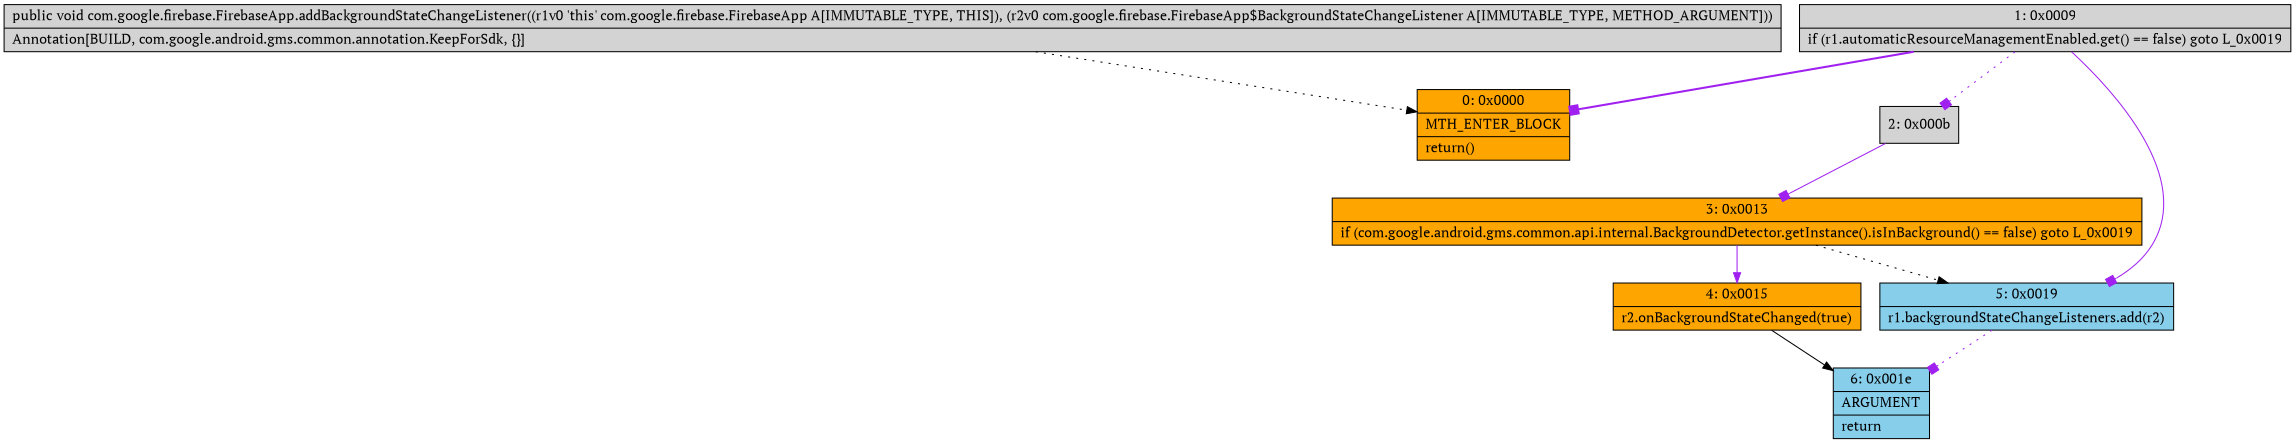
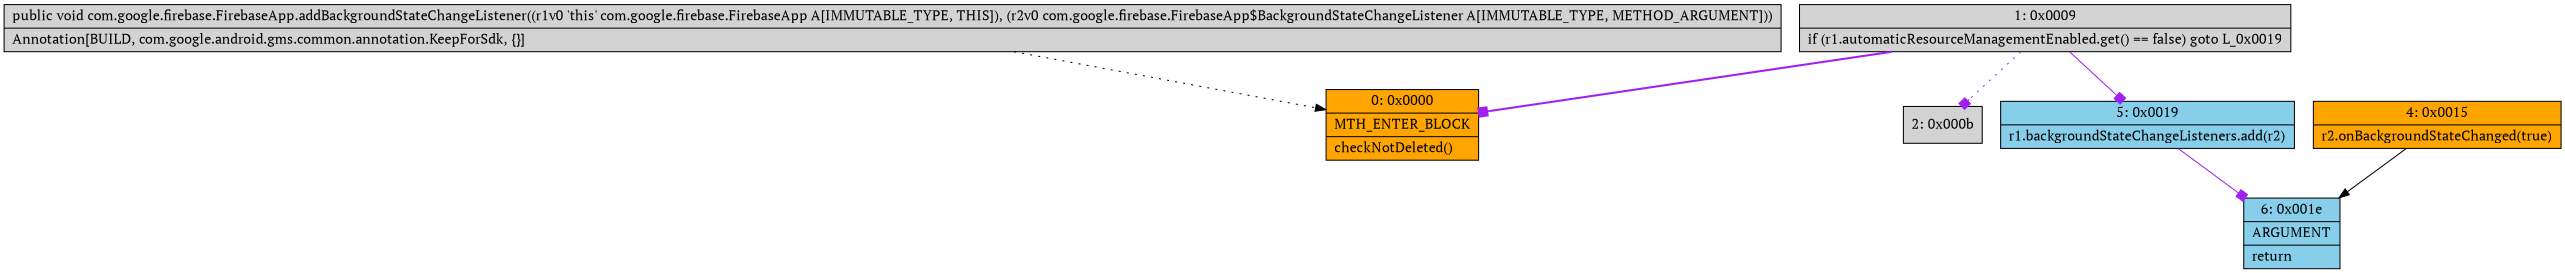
node "0: 0x0000": text "return()" -> "checkNotDeleted()"
node "3: 0x0013": removed
edge "5: 0x0019" -> "6: 0x001e": style dotted -> solid
